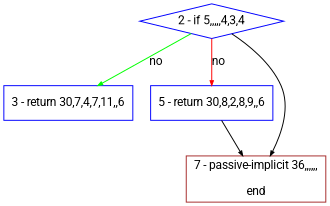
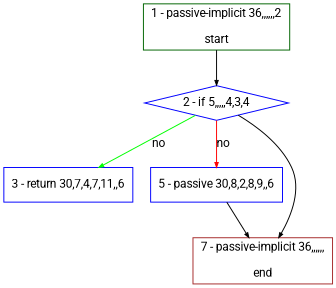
node "1 - passive-implicit 36,,,,,,2 start": added
node "5 - return 30,8,2,8,9,,6": label "5 - return 30,8,2,8,9,,6" -> "5 - passive 30,8,2,8,9,,6"
